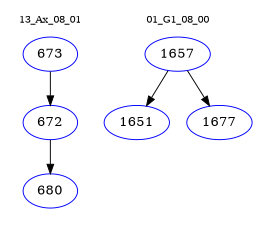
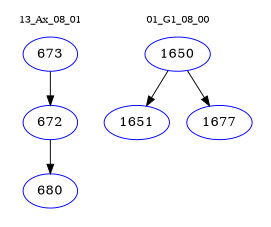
node "1657": label "1657" -> "1650"
